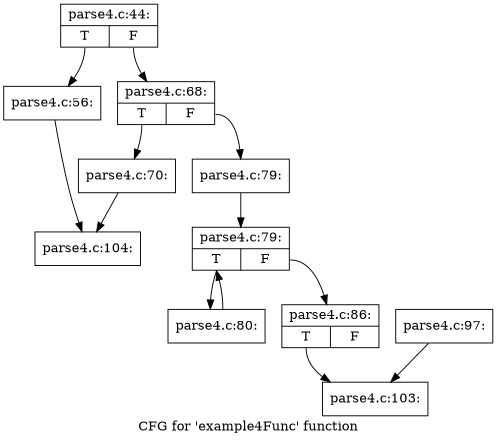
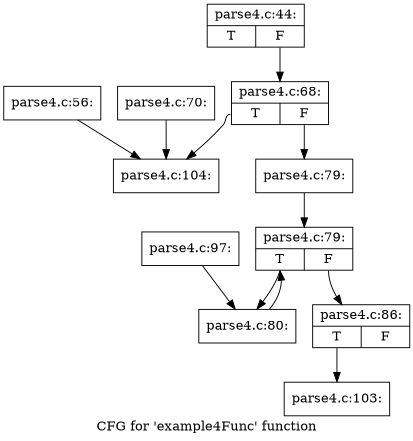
edge "parse4.c:44:" -> "parse4.c:56:": removed
edge "parse4.c:68:" -> "parse4.c:70:": now "parse4.c:68:" -> "parse4.c:104:"
edge "parse4.c:97:" -> "parse4.c:103:": now "parse4.c:97:" -> "parse4.c:80:"
